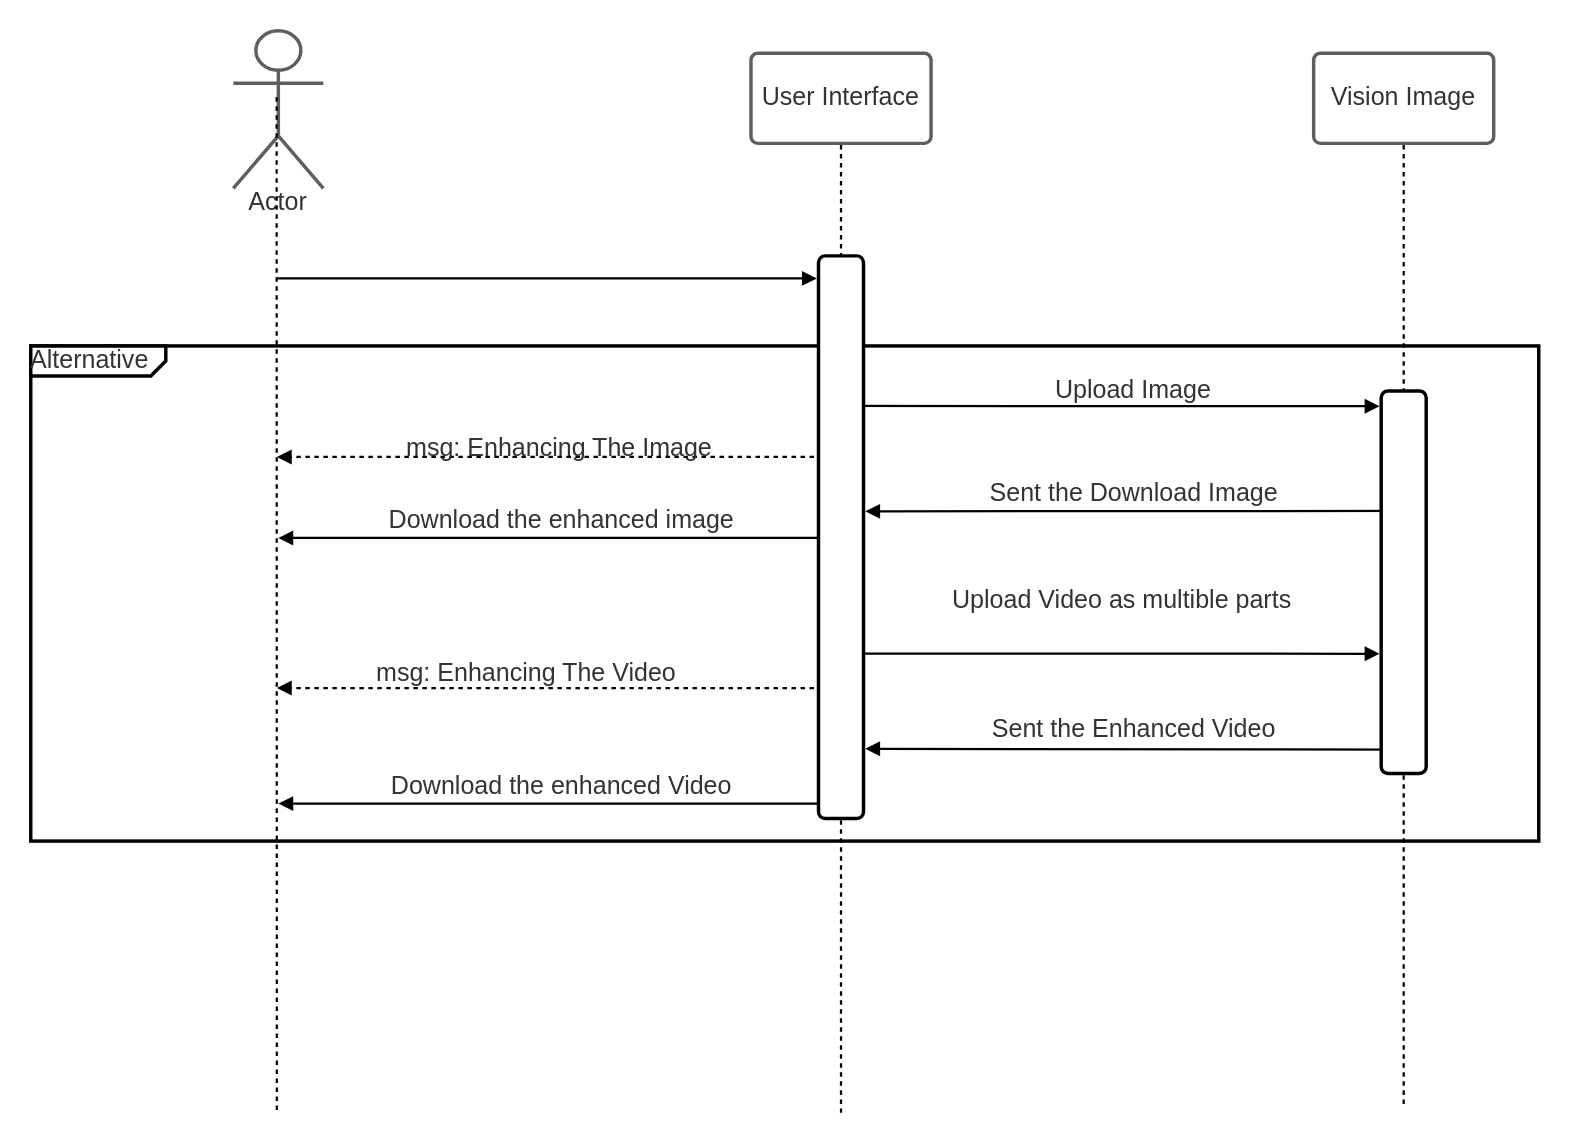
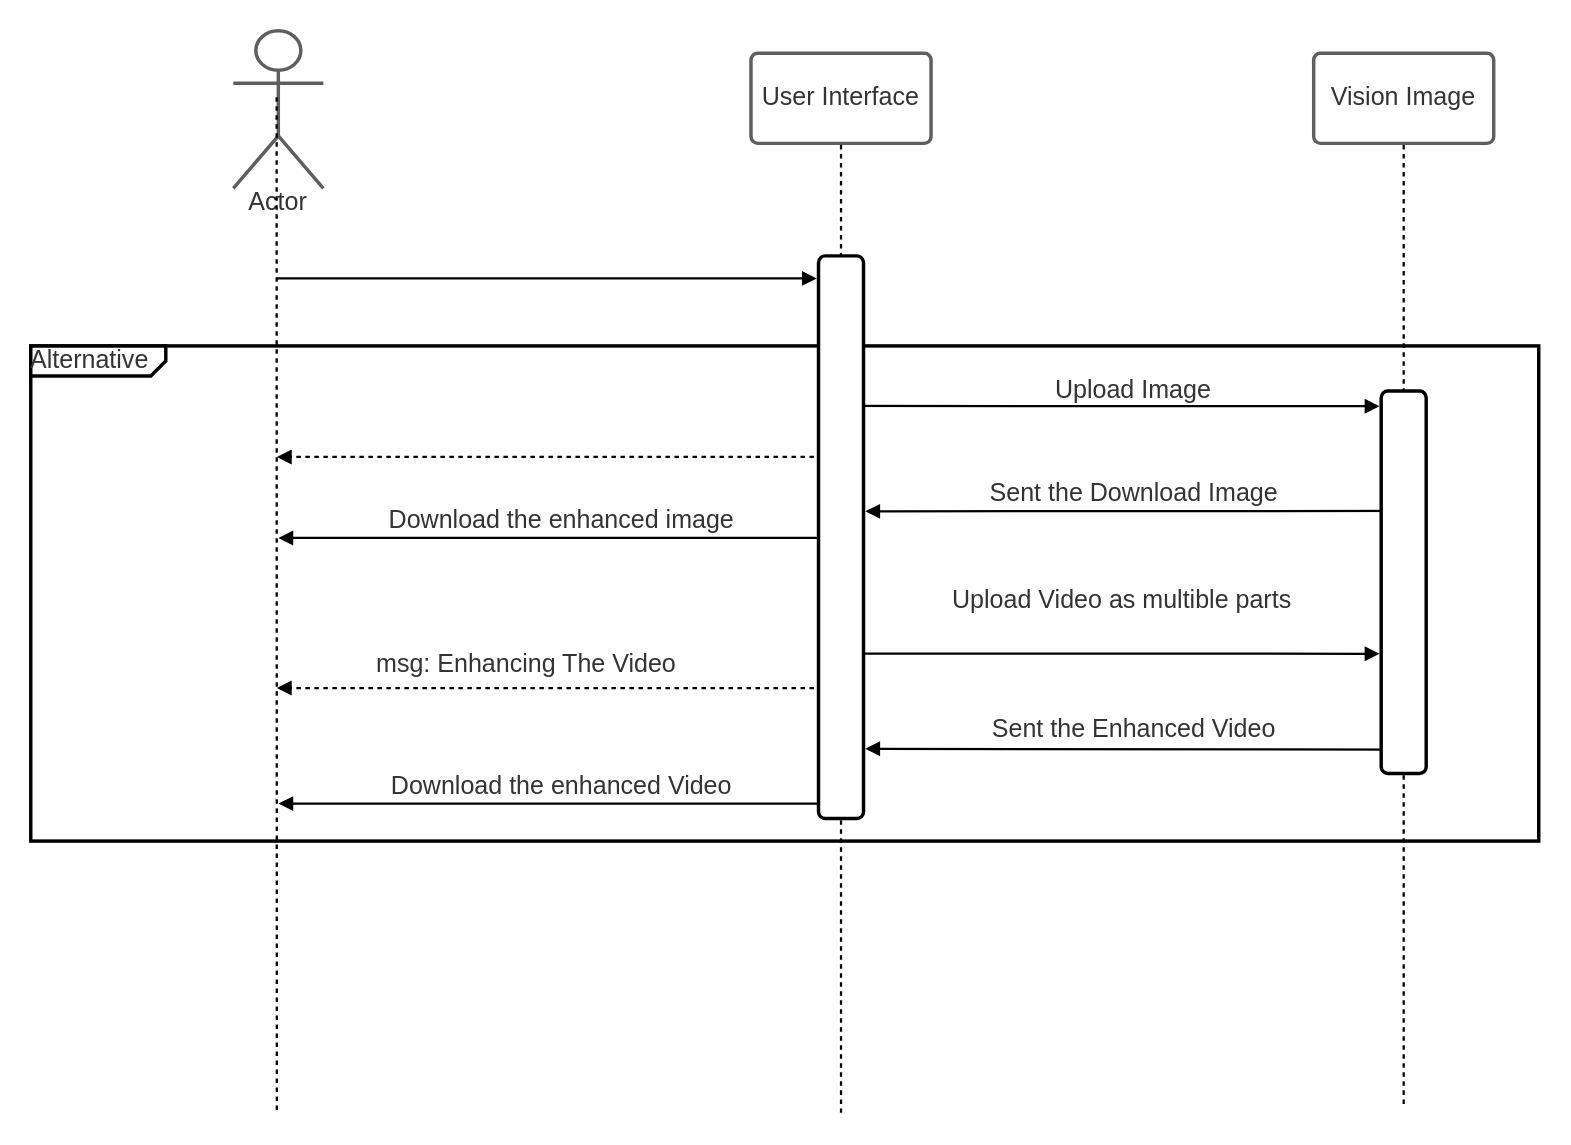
node "msg: Enhancing The Image": removed
node "msg: Enhancing The Video": size 383x72 -> 383x53
